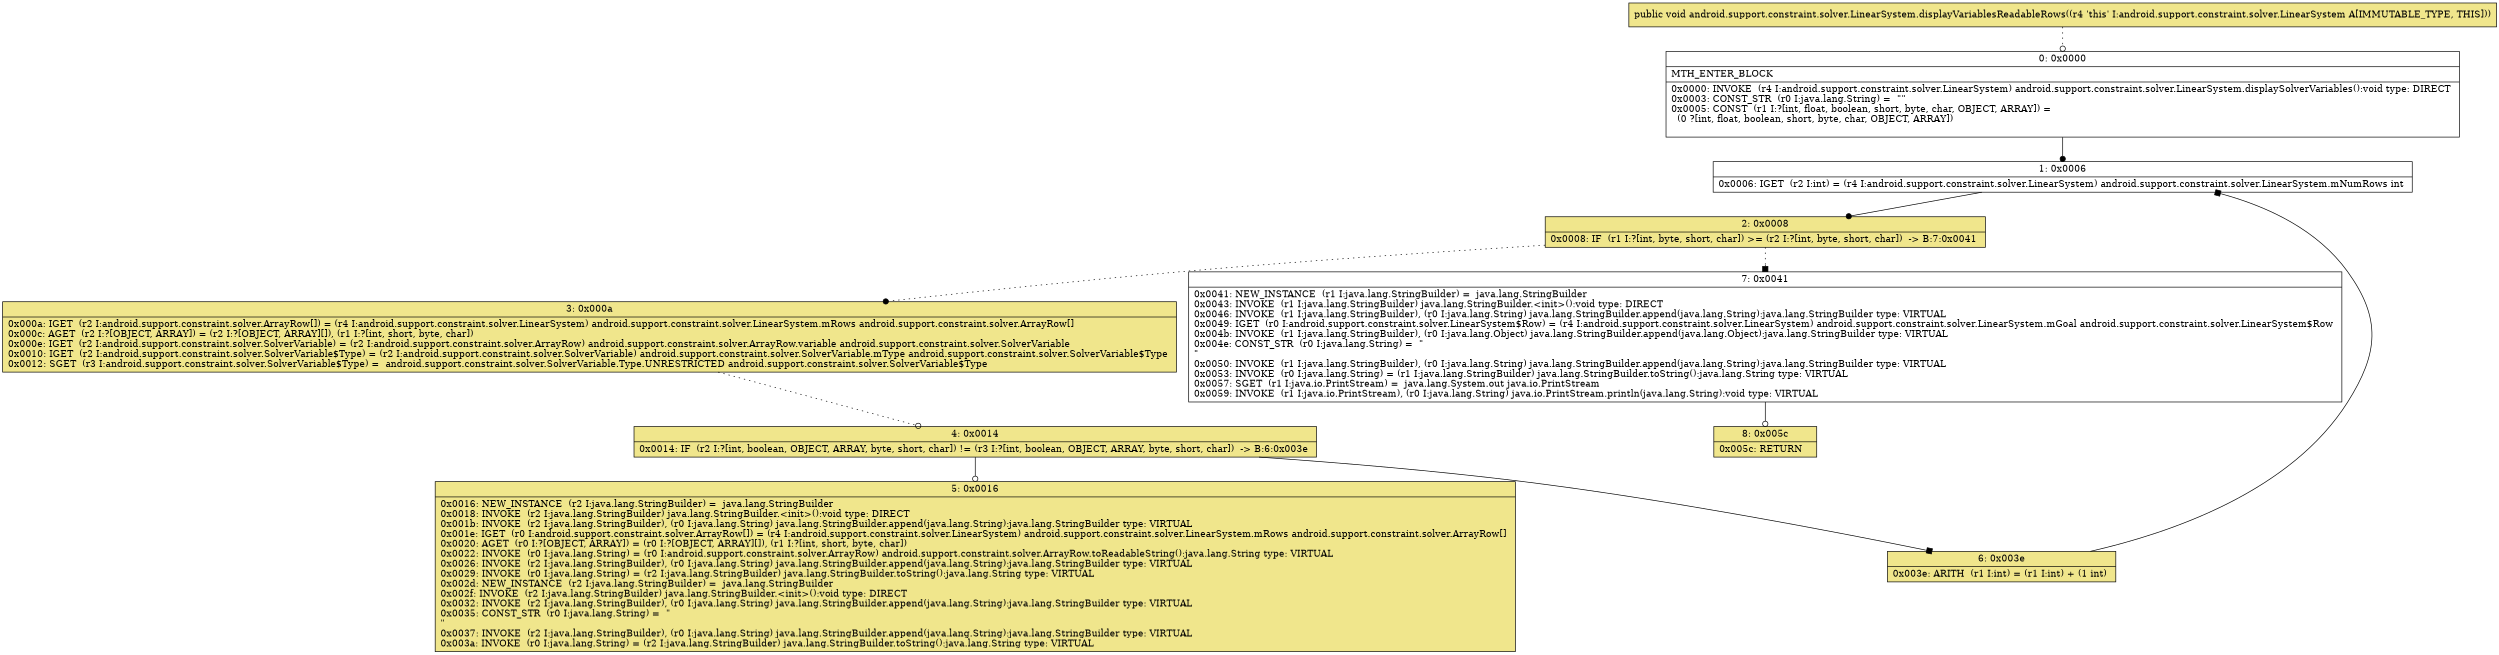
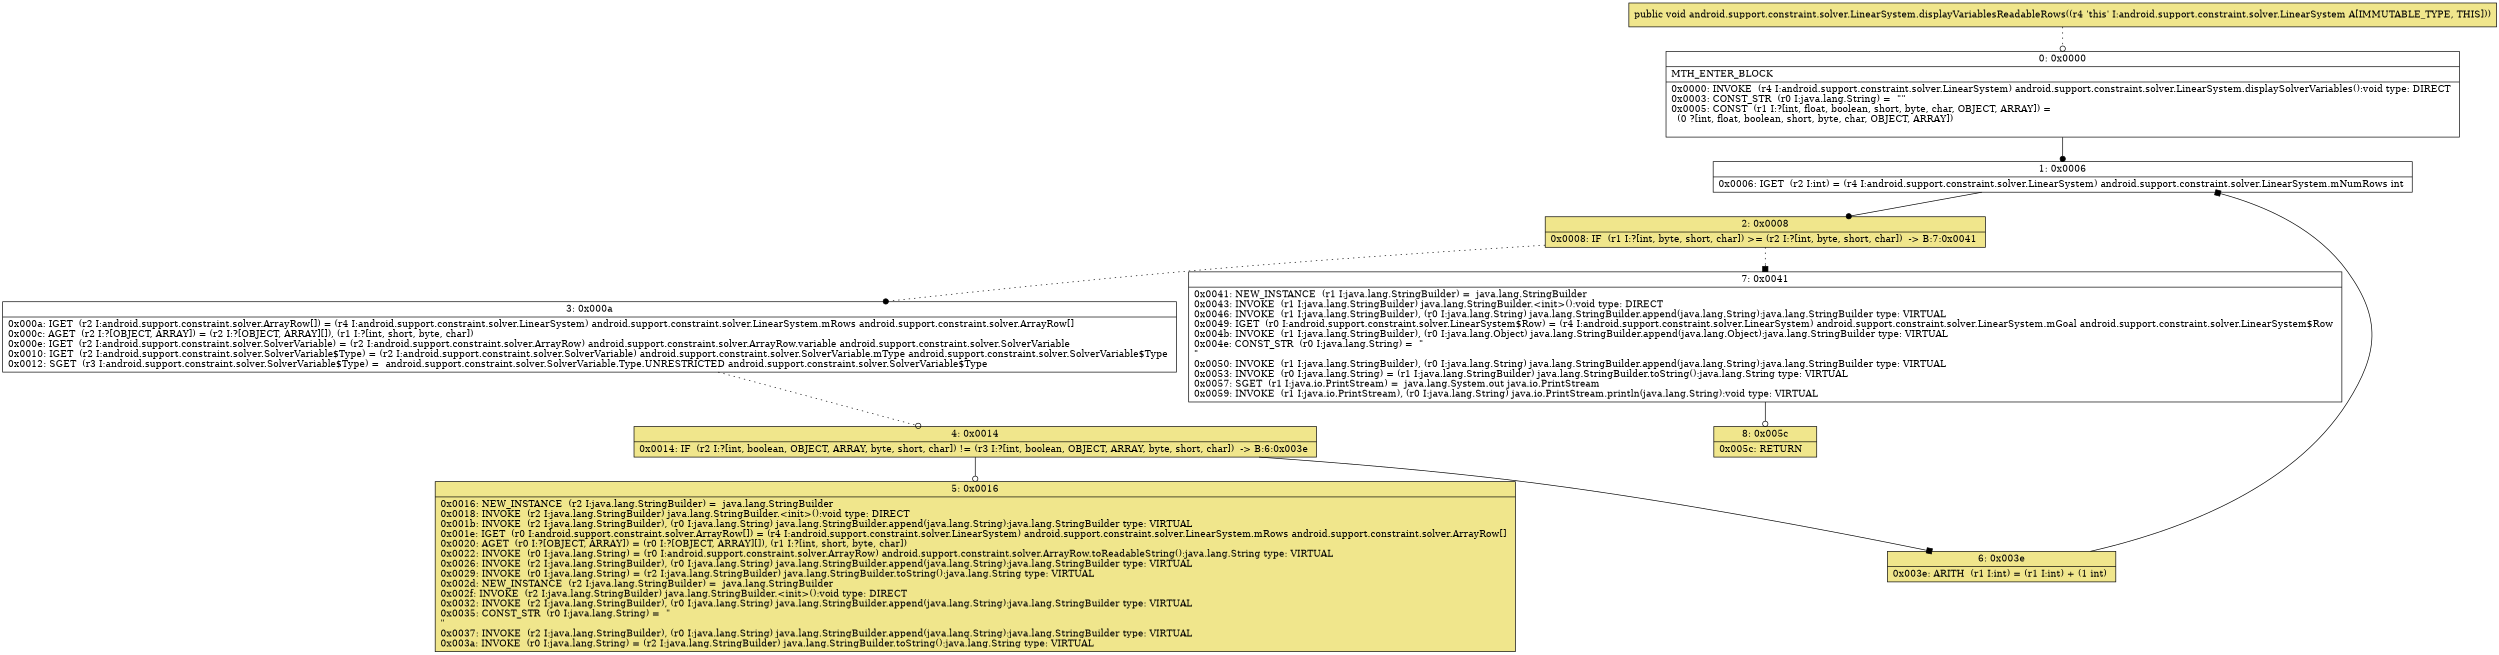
node "3: 0x000a": fillcolor khaki -> white
